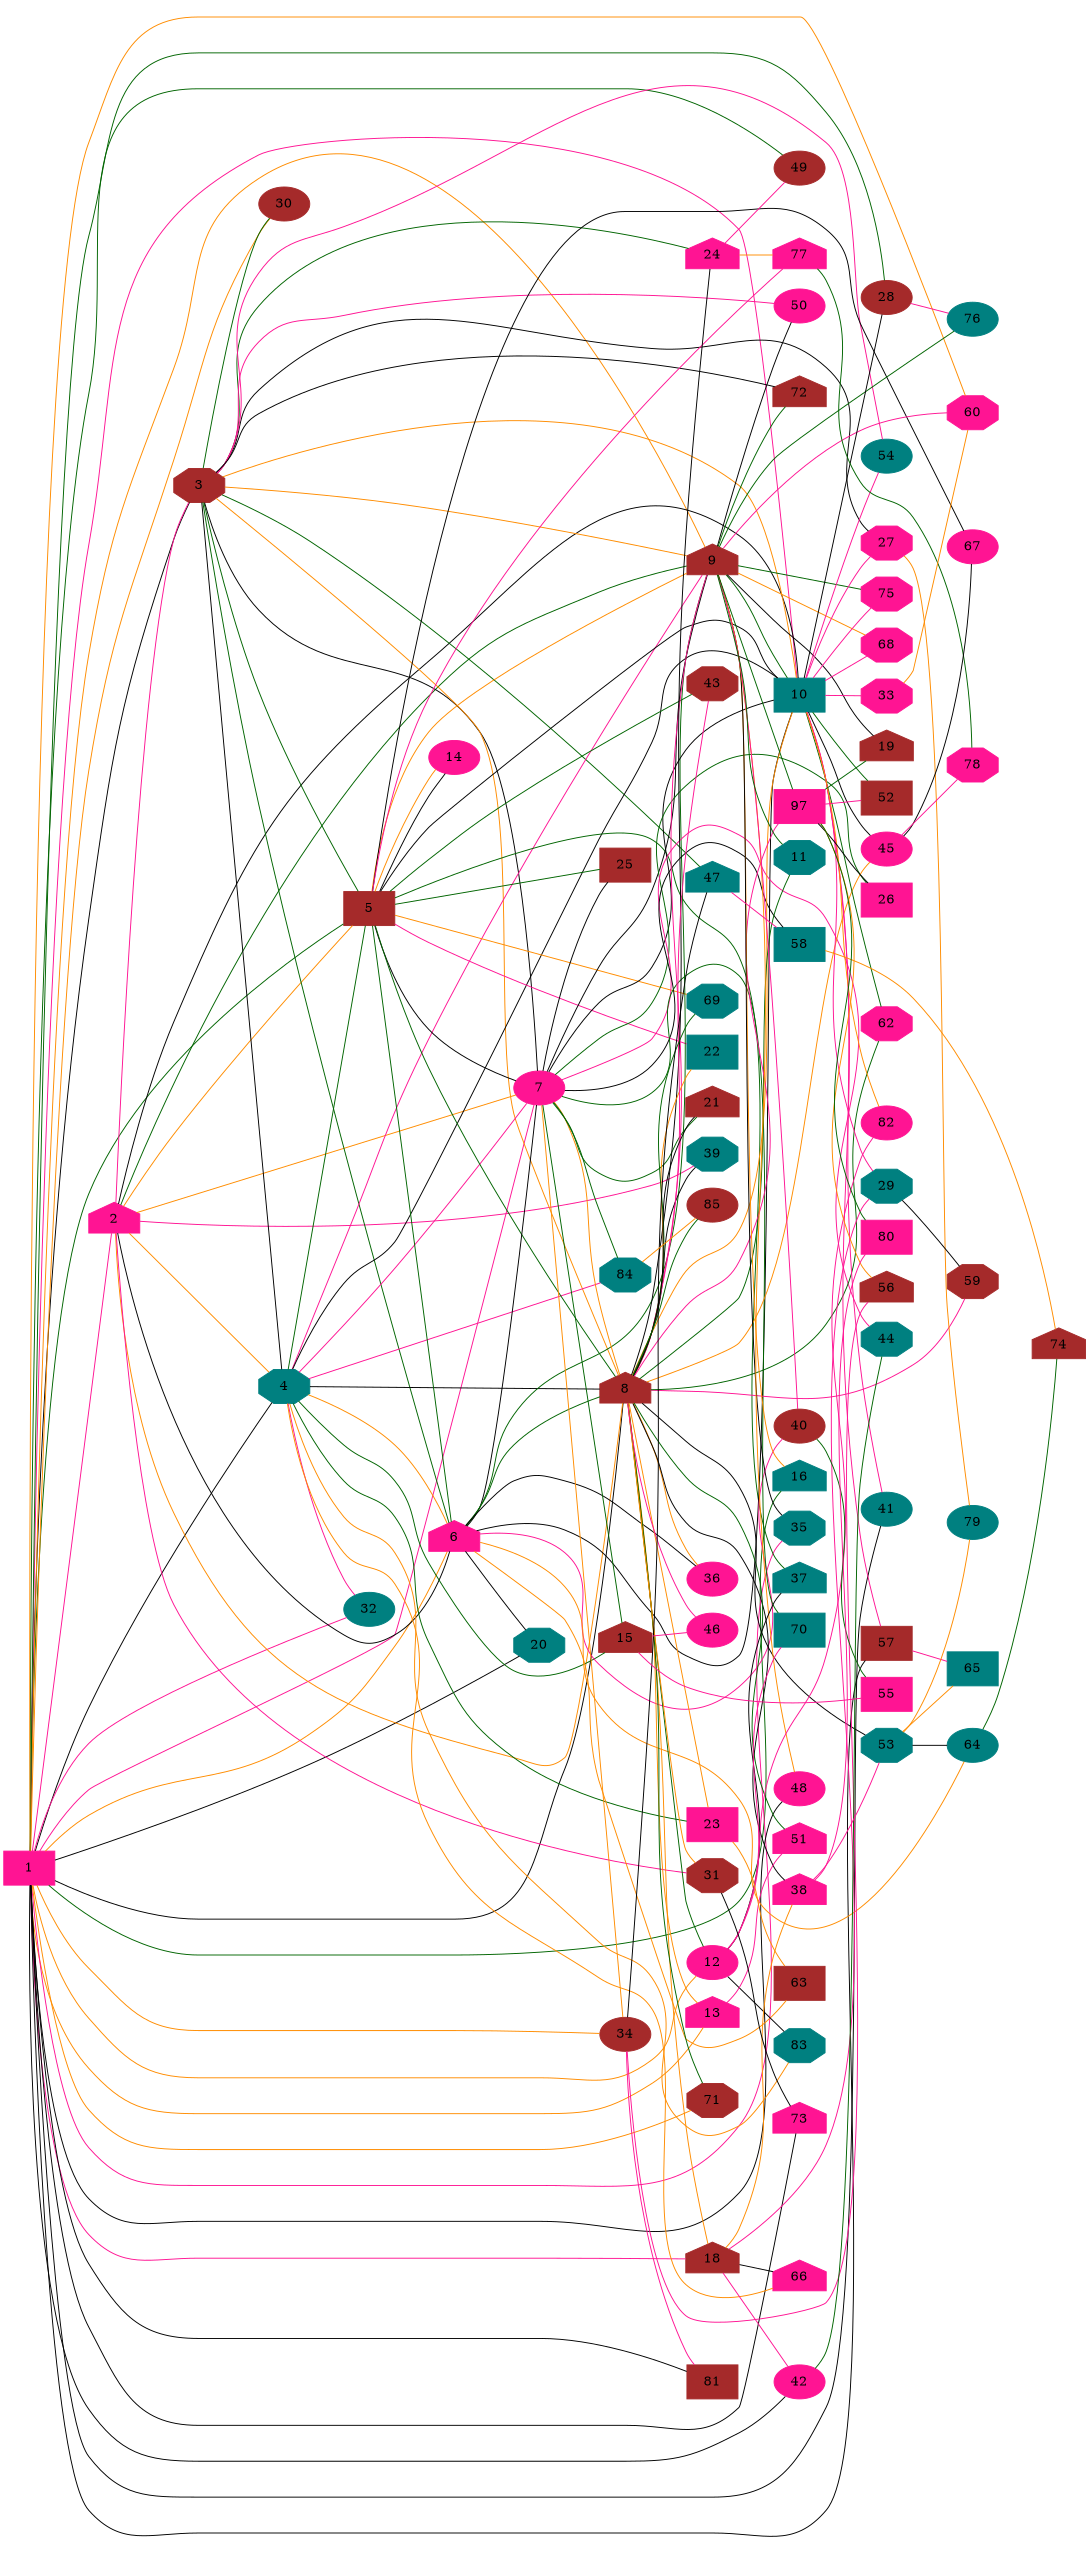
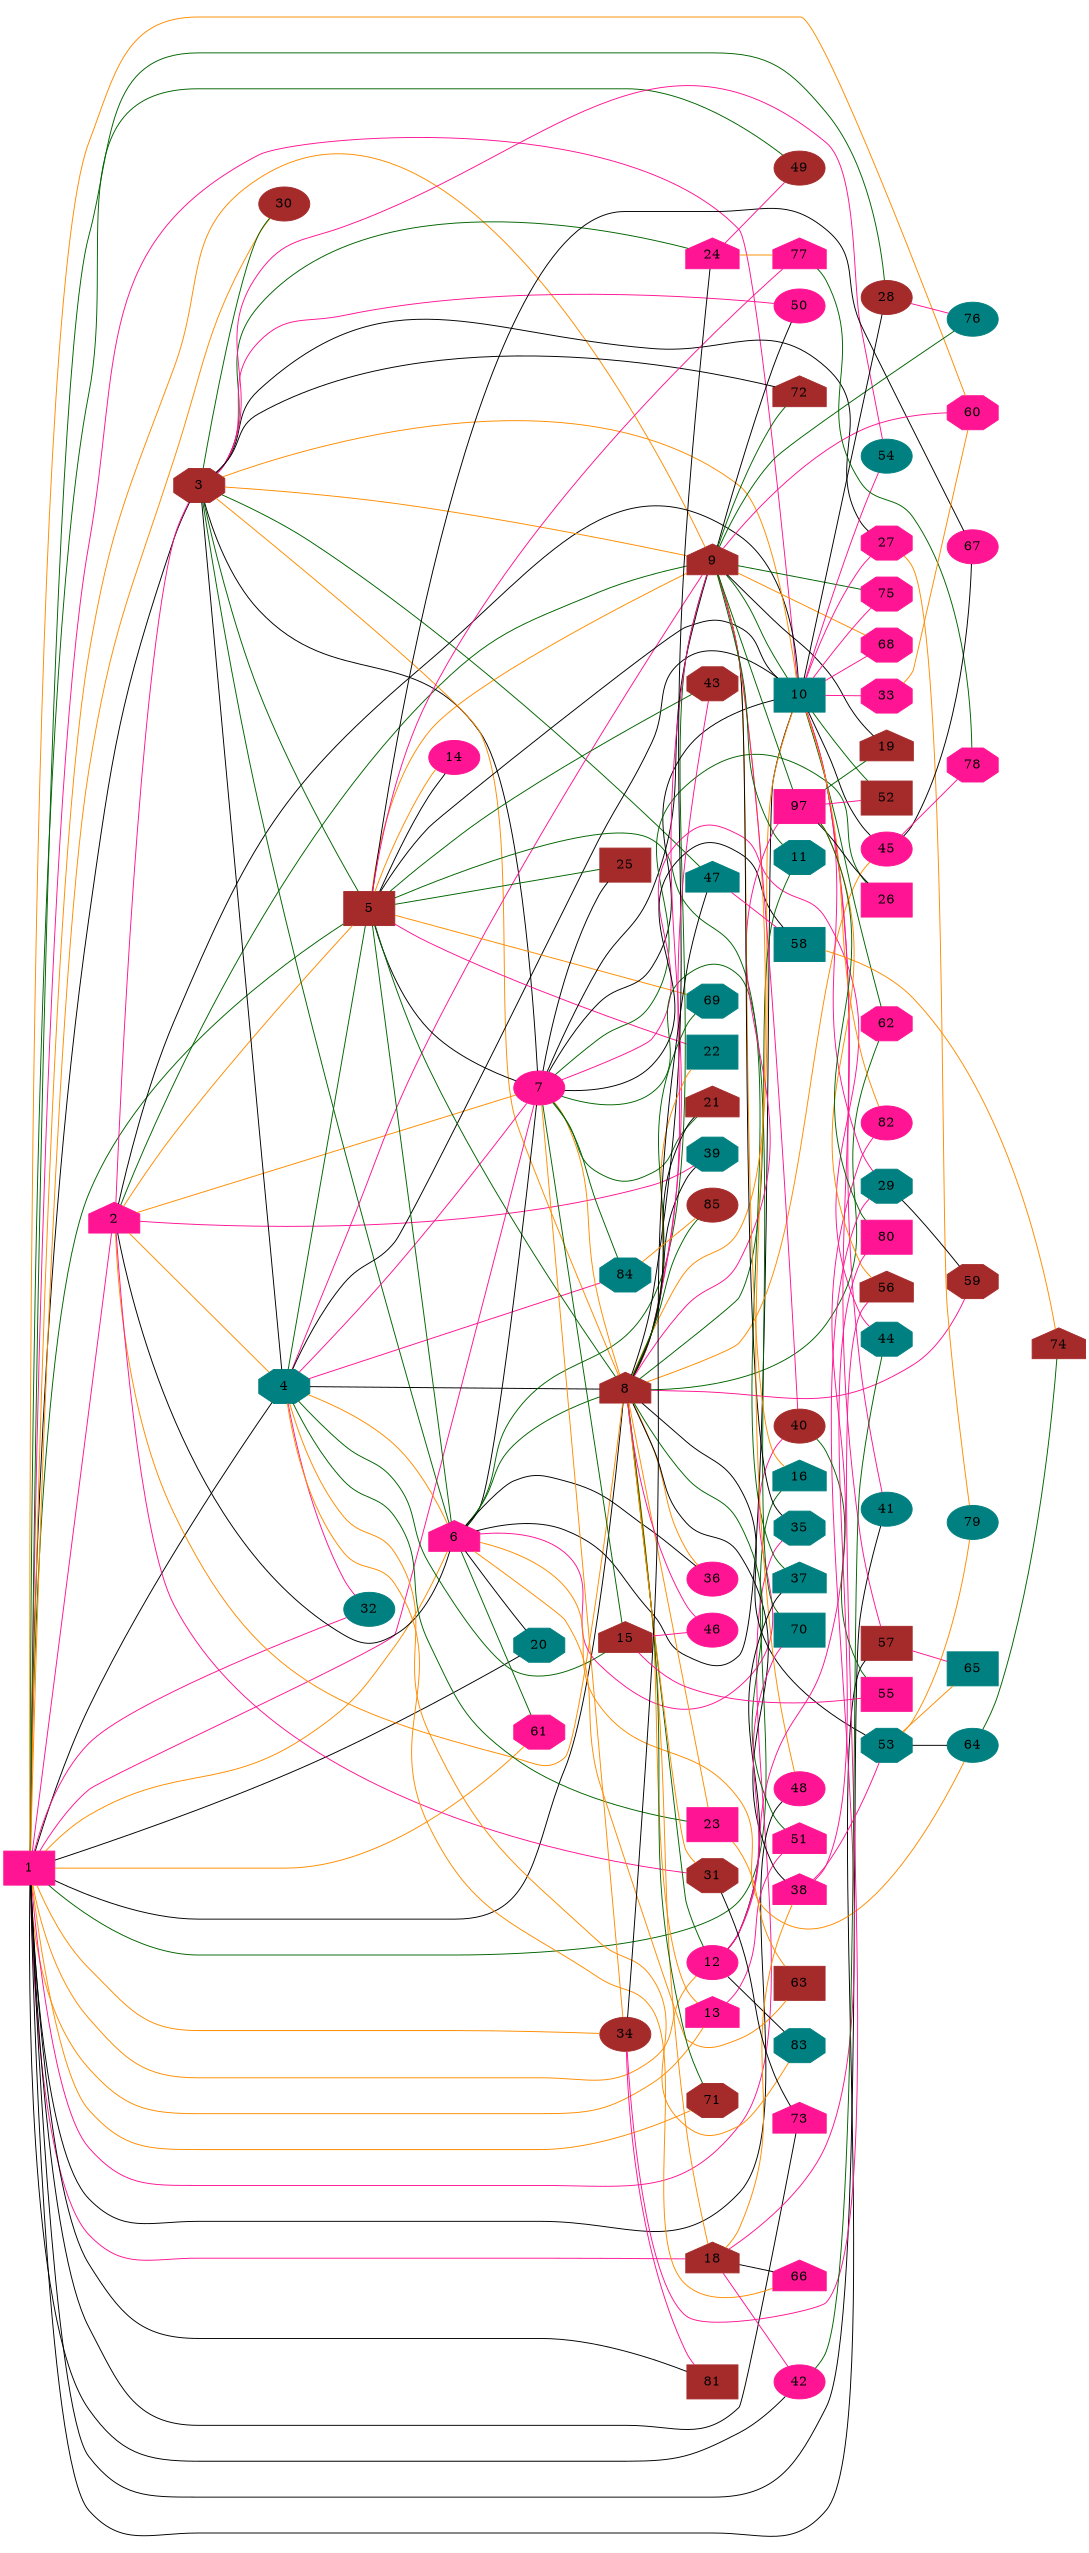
node "61": added
